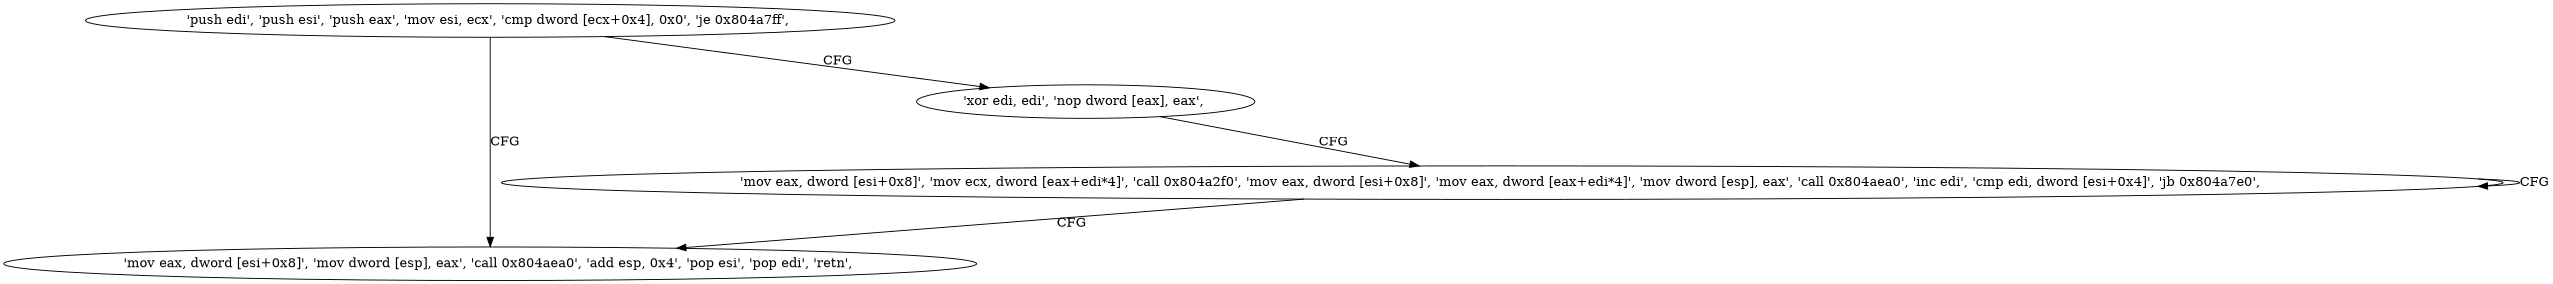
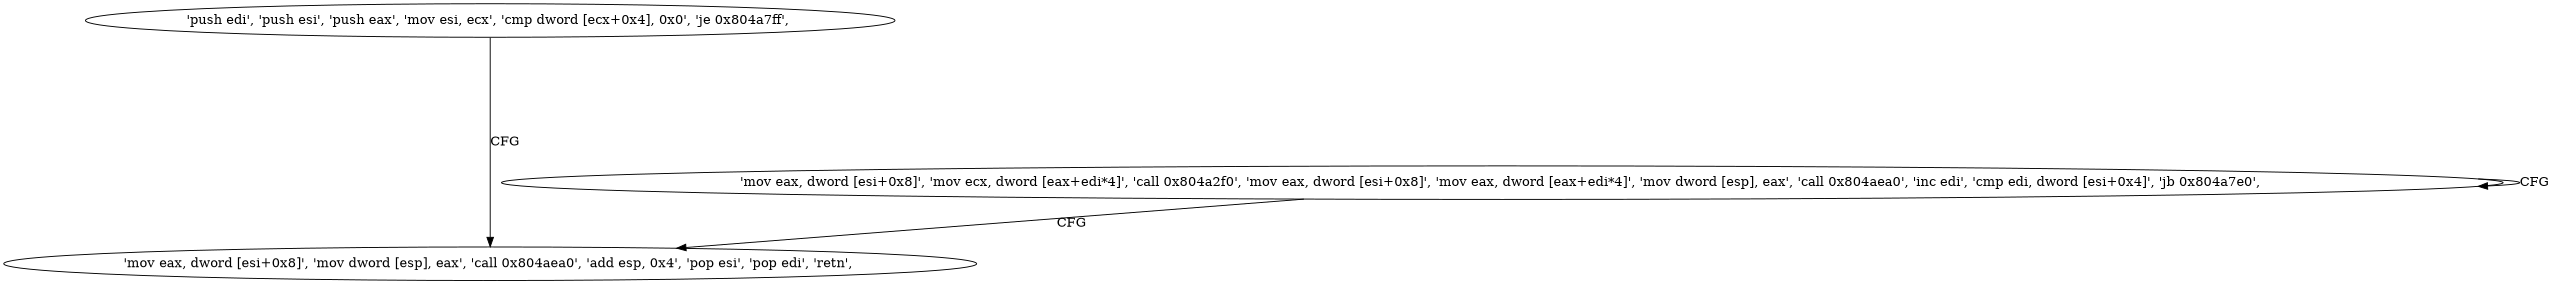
node "'xor edi, edi', 'nop dword [eax], eax',": removed
